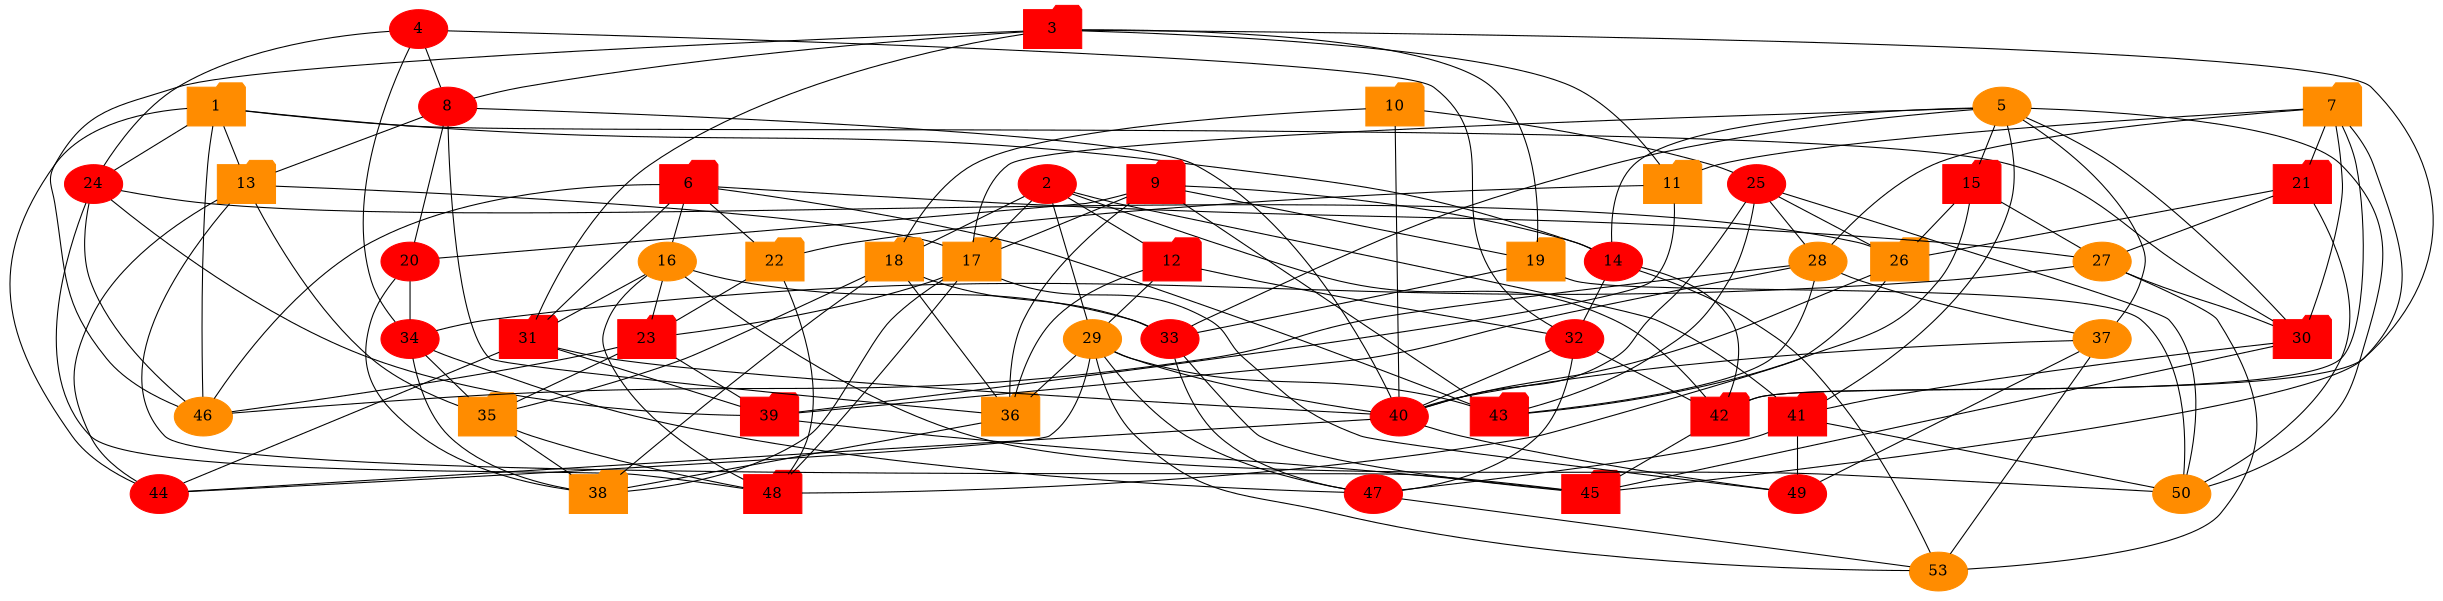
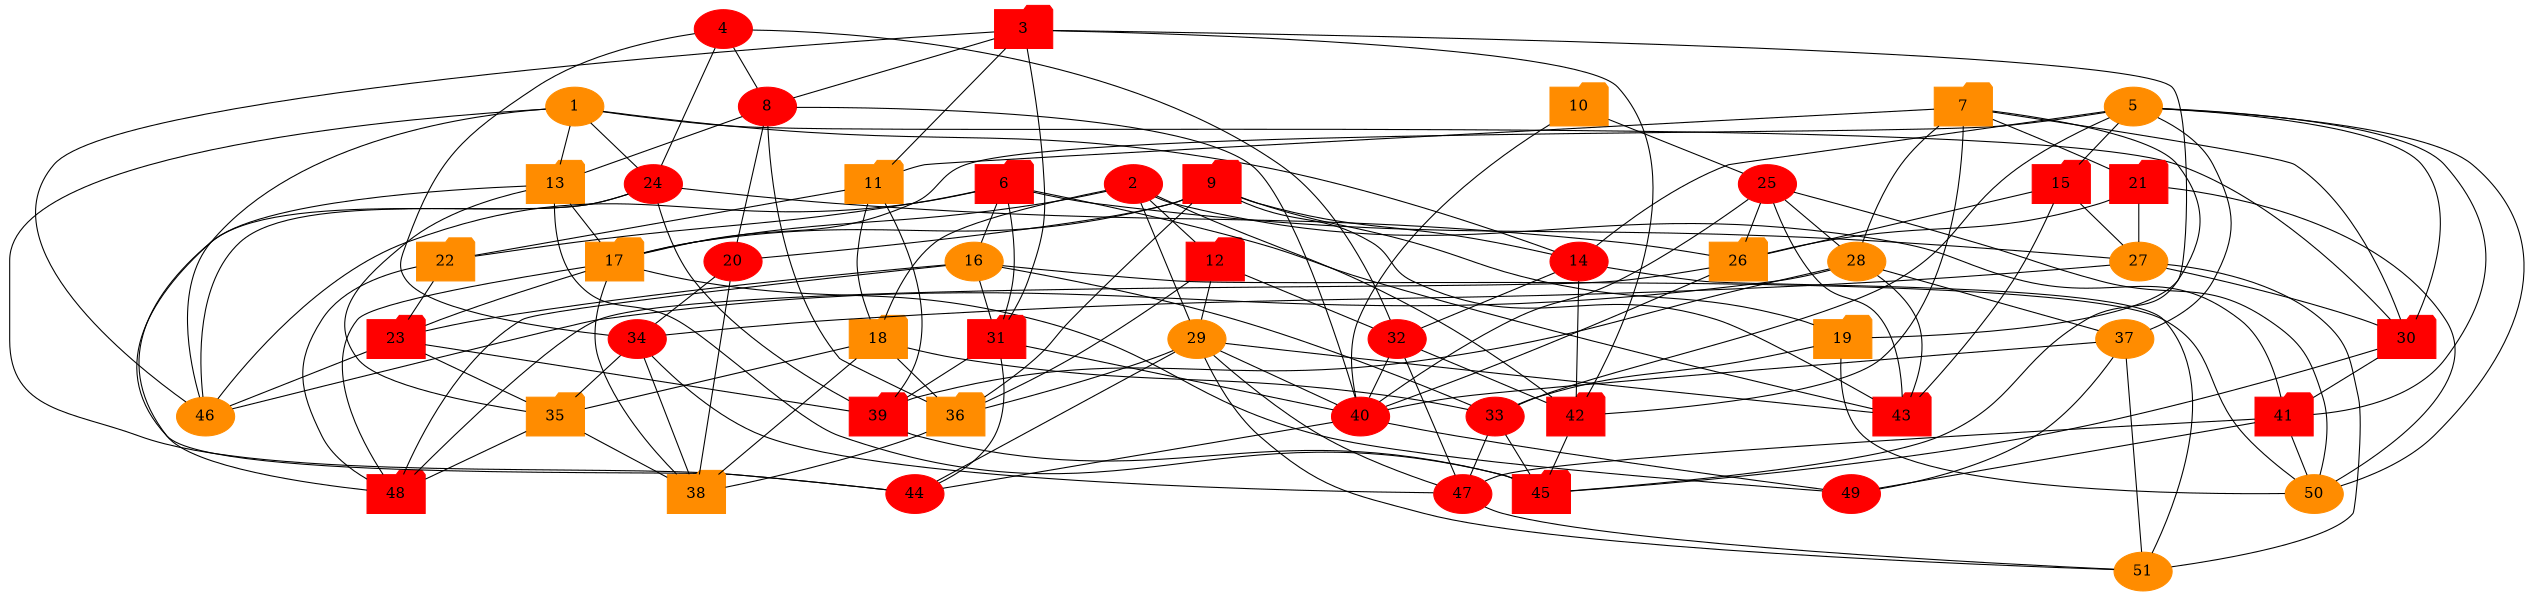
node "1": shape folder -> ellipse
edge "10" -- "18": now "11" -- "18"
node "53": label "53" -> "51"
